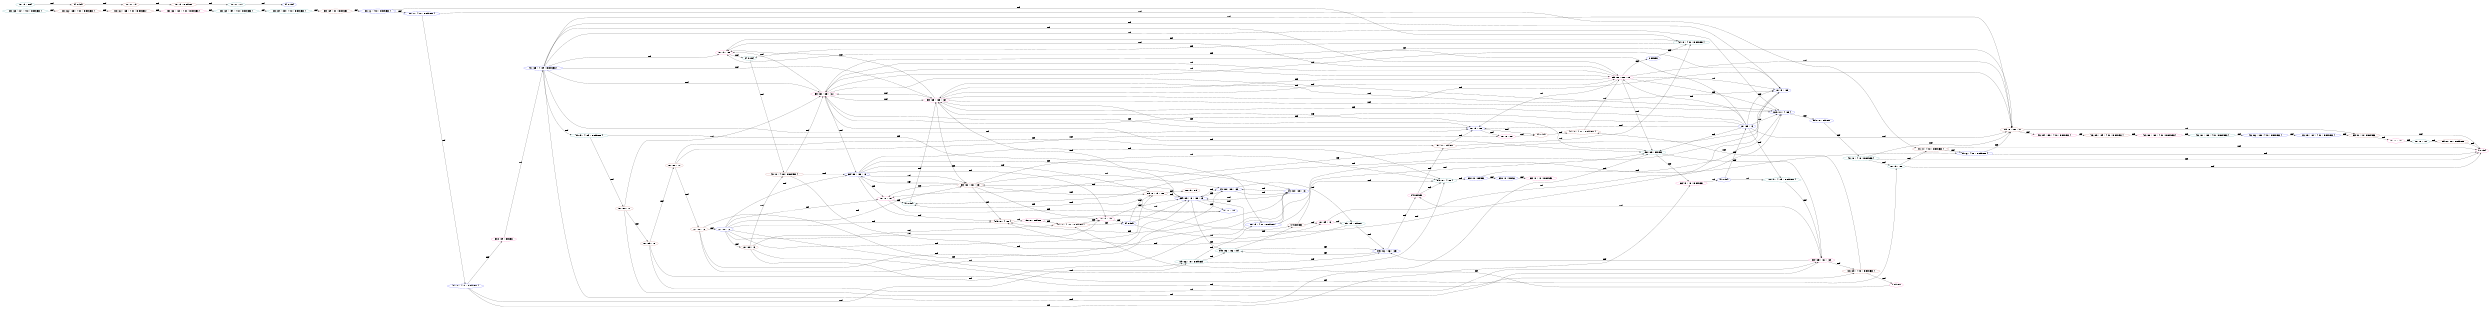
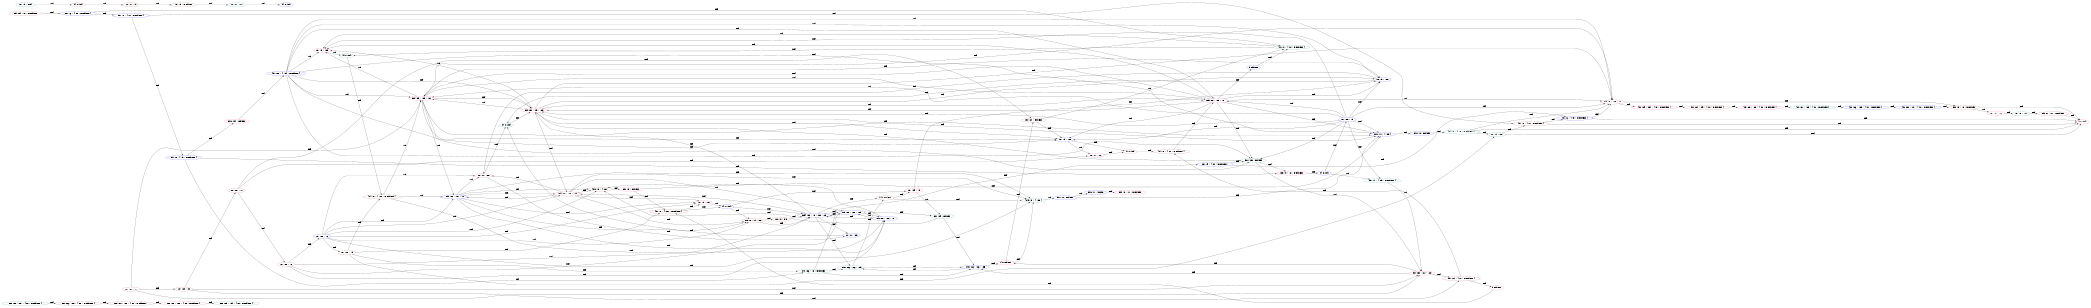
node "stp x29 , x30 , [ sp , # address ]": removed
node "ldr w9 , [ x29 , # address ]": removed
edge "mov x0 , x22" -> "csel x20 , x8 , x28 , ne": now "cmp x0 , # 0" -> "csel x20 , x8 , x28 , ne"
